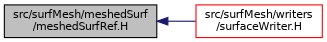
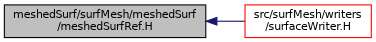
node "src/surfMesh/meshedSurf /meshedSurfRef.H": label "src/surfMesh/meshedSurf /meshedSurfRef.H" -> "meshedSurf/surfMesh/meshedSurf /meshedSurfRef.H"
